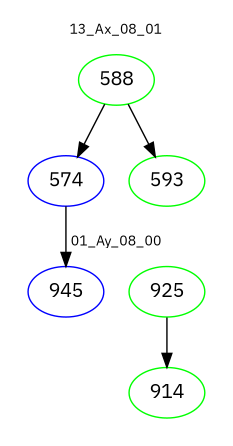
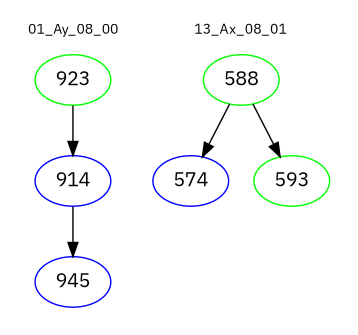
edge "574" -> "945": now "914" -> "945"
node "925": label "925" -> "923"
node "914": color green -> blue
